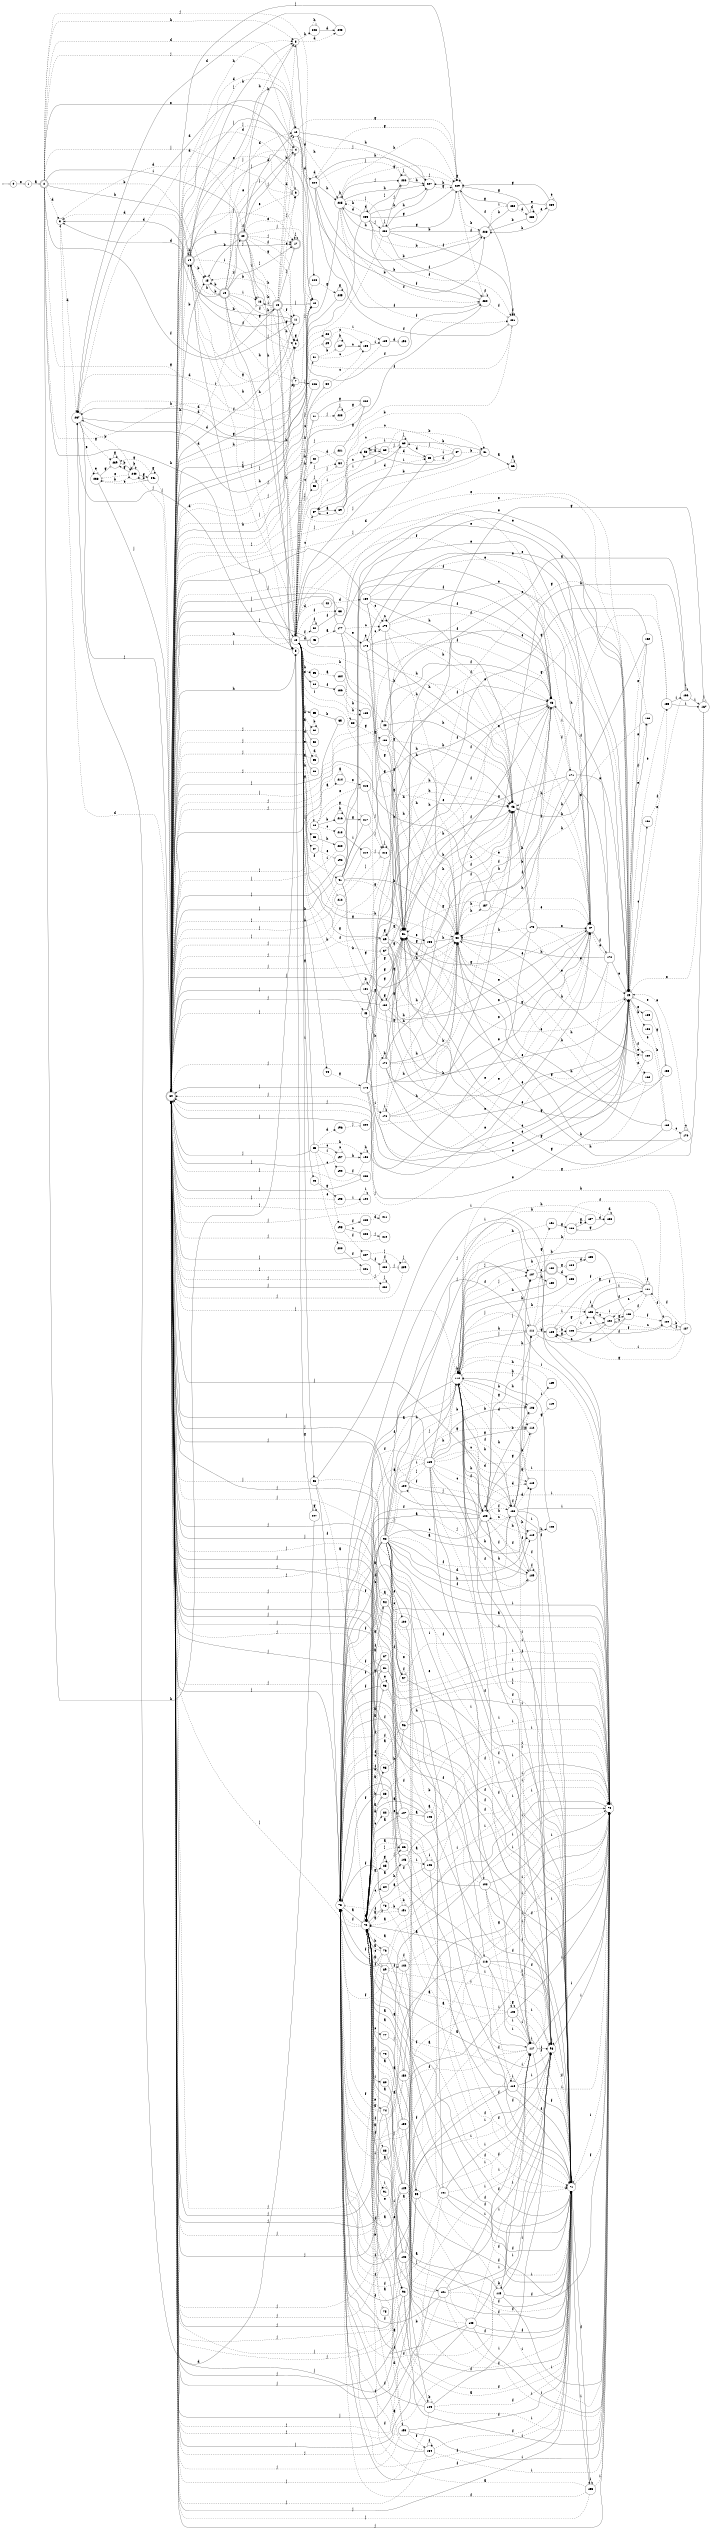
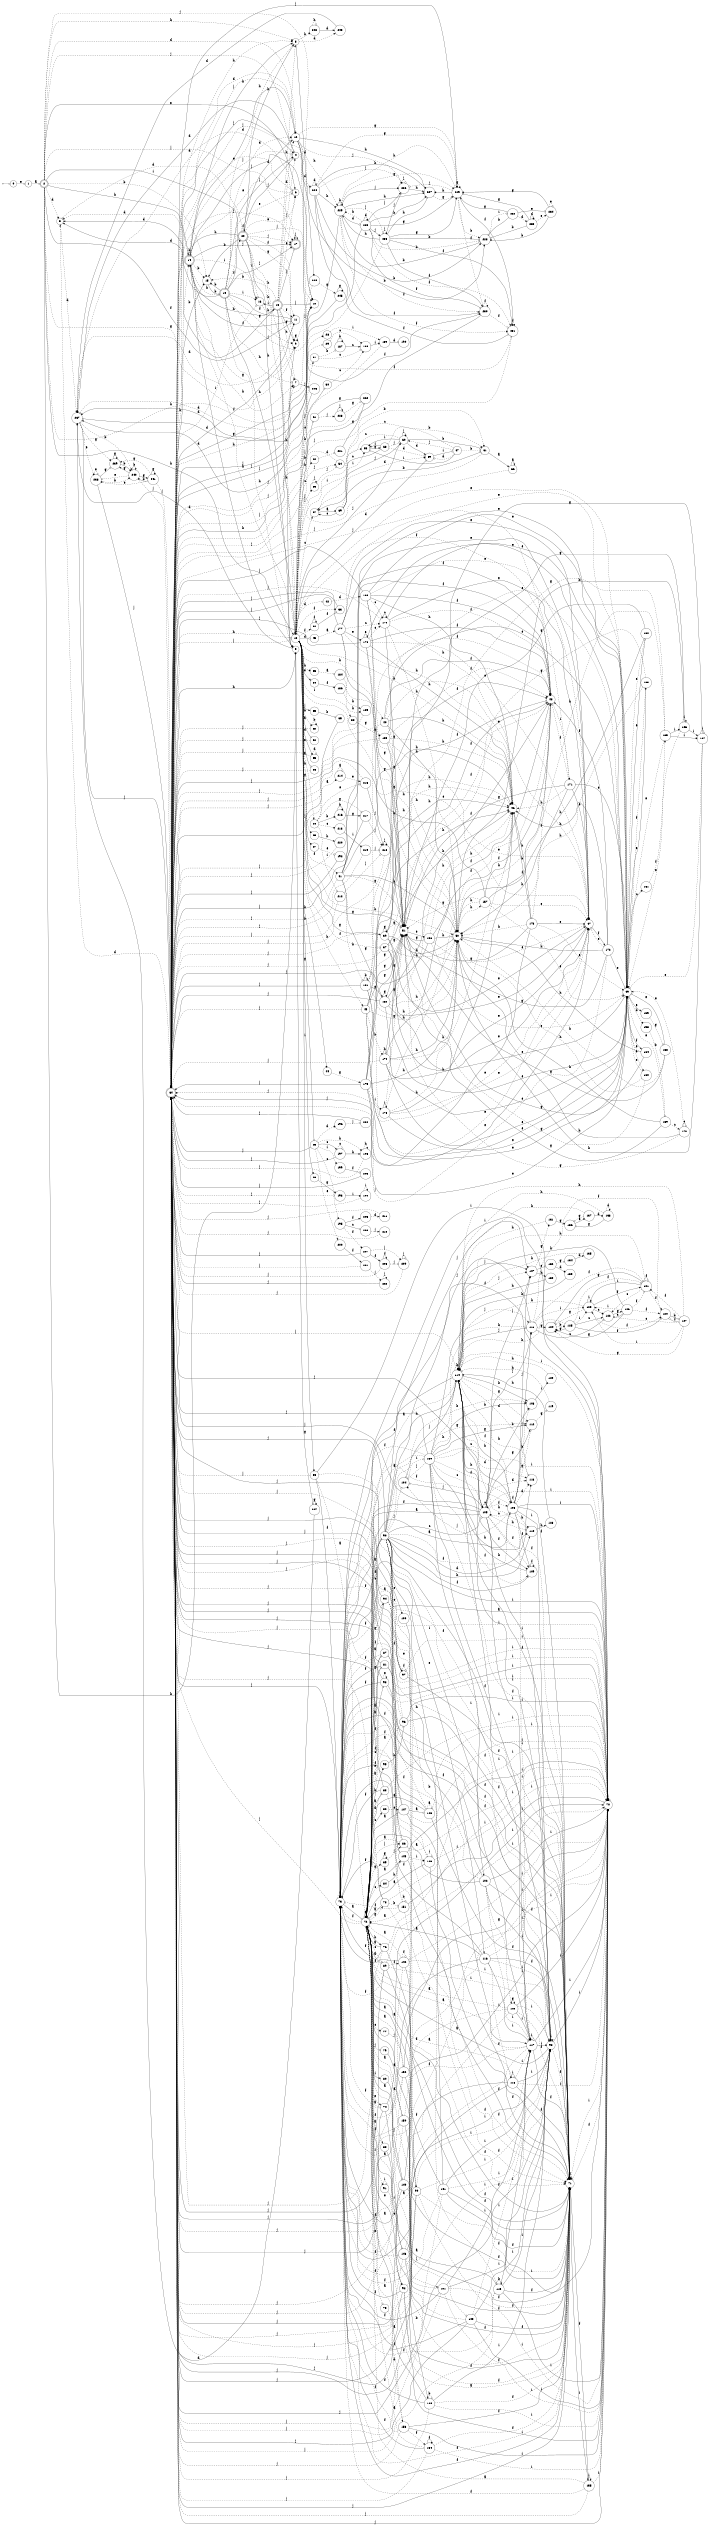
node "132": shape doublecircle -> circle
